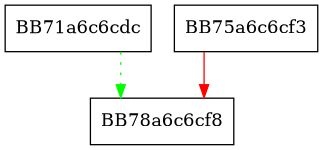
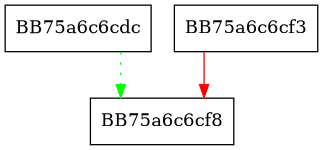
node "BB71a6c6cdc": label "BB71a6c6cdc" -> "BB75a6c6cdc"
node "BB78a6c6cf8": label "BB78a6c6cf8" -> "BB75a6c6cf8"
